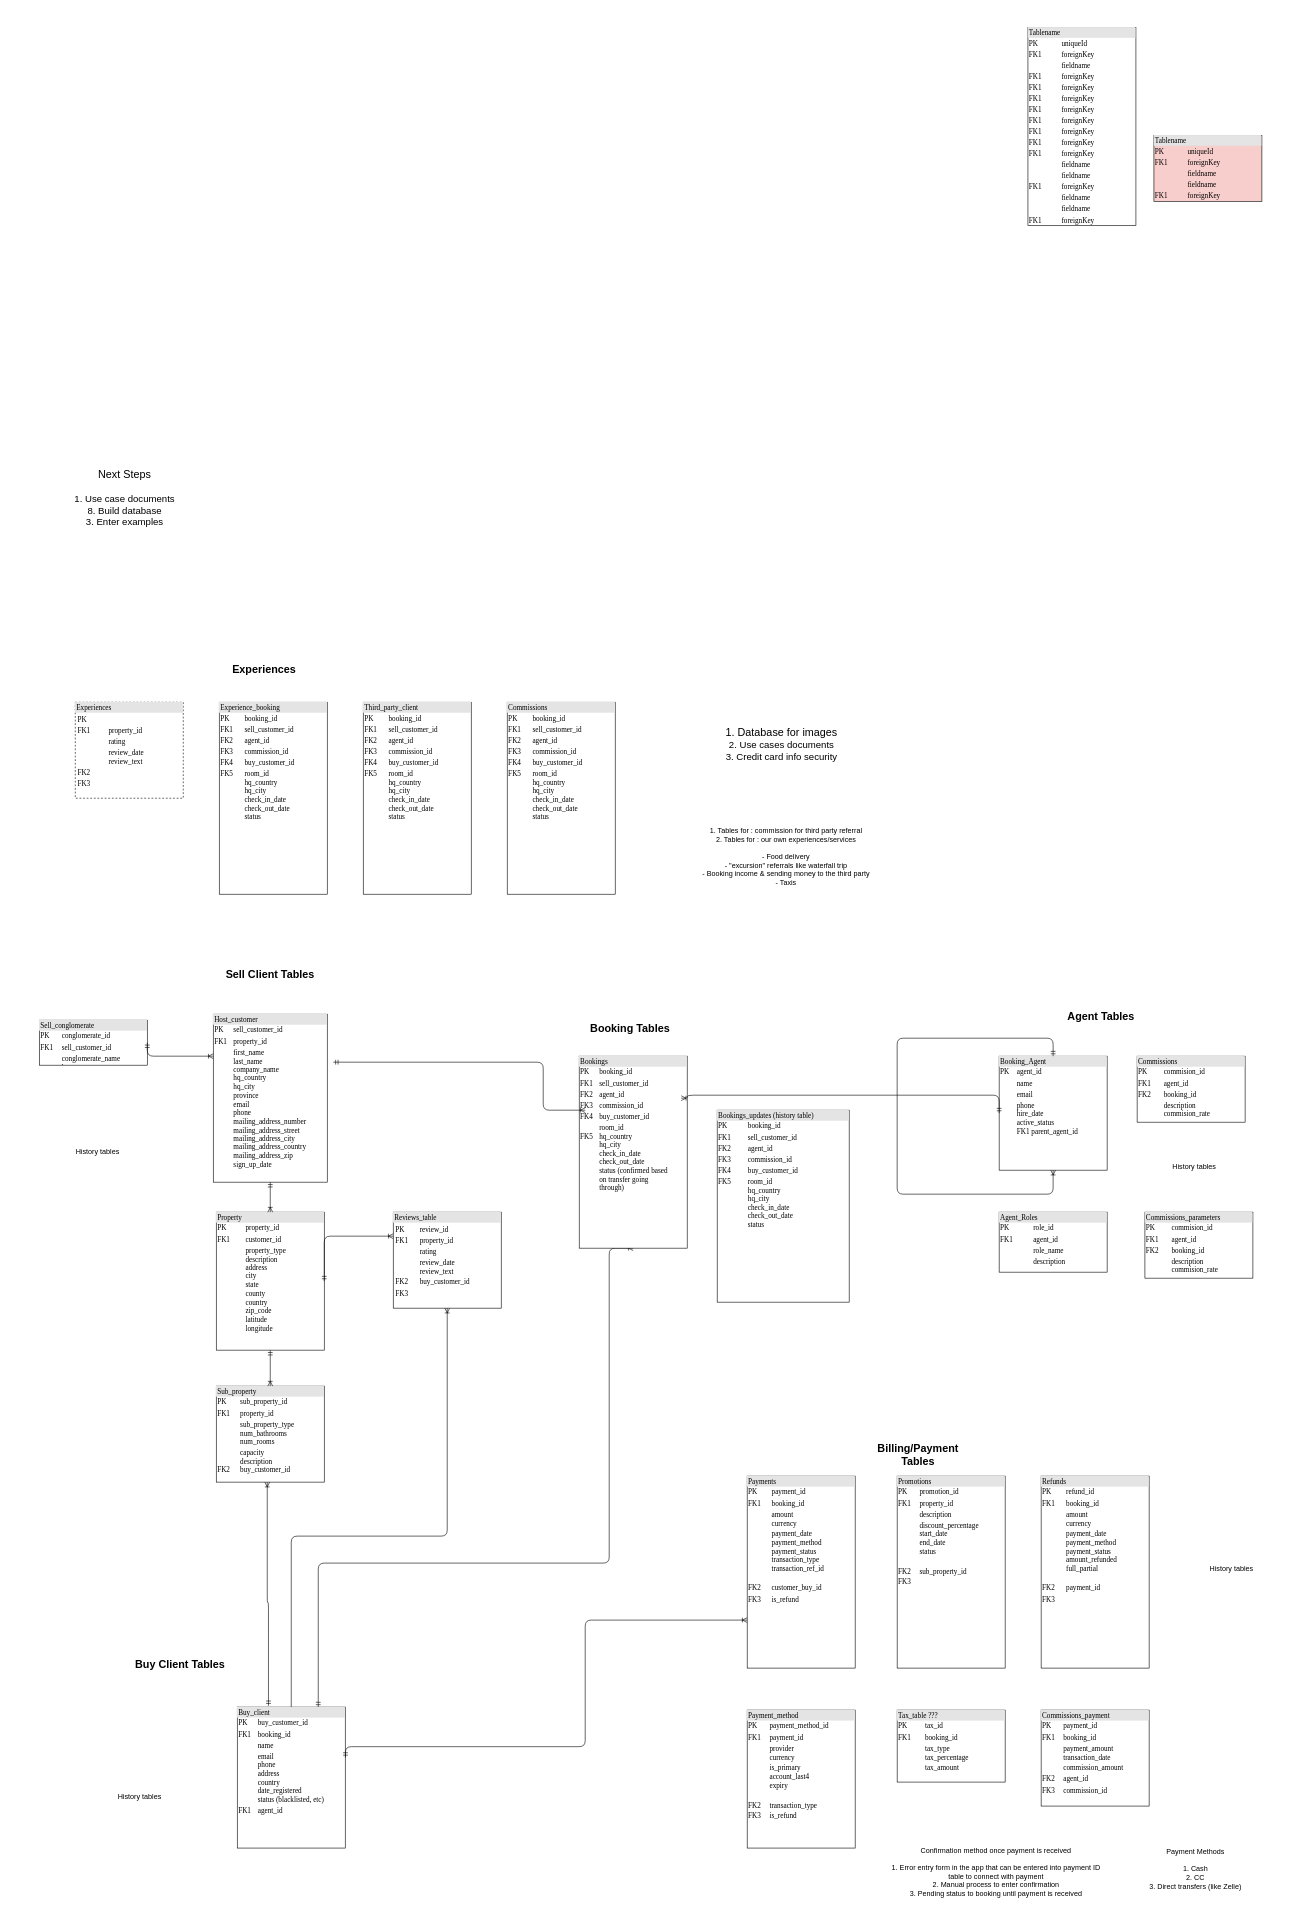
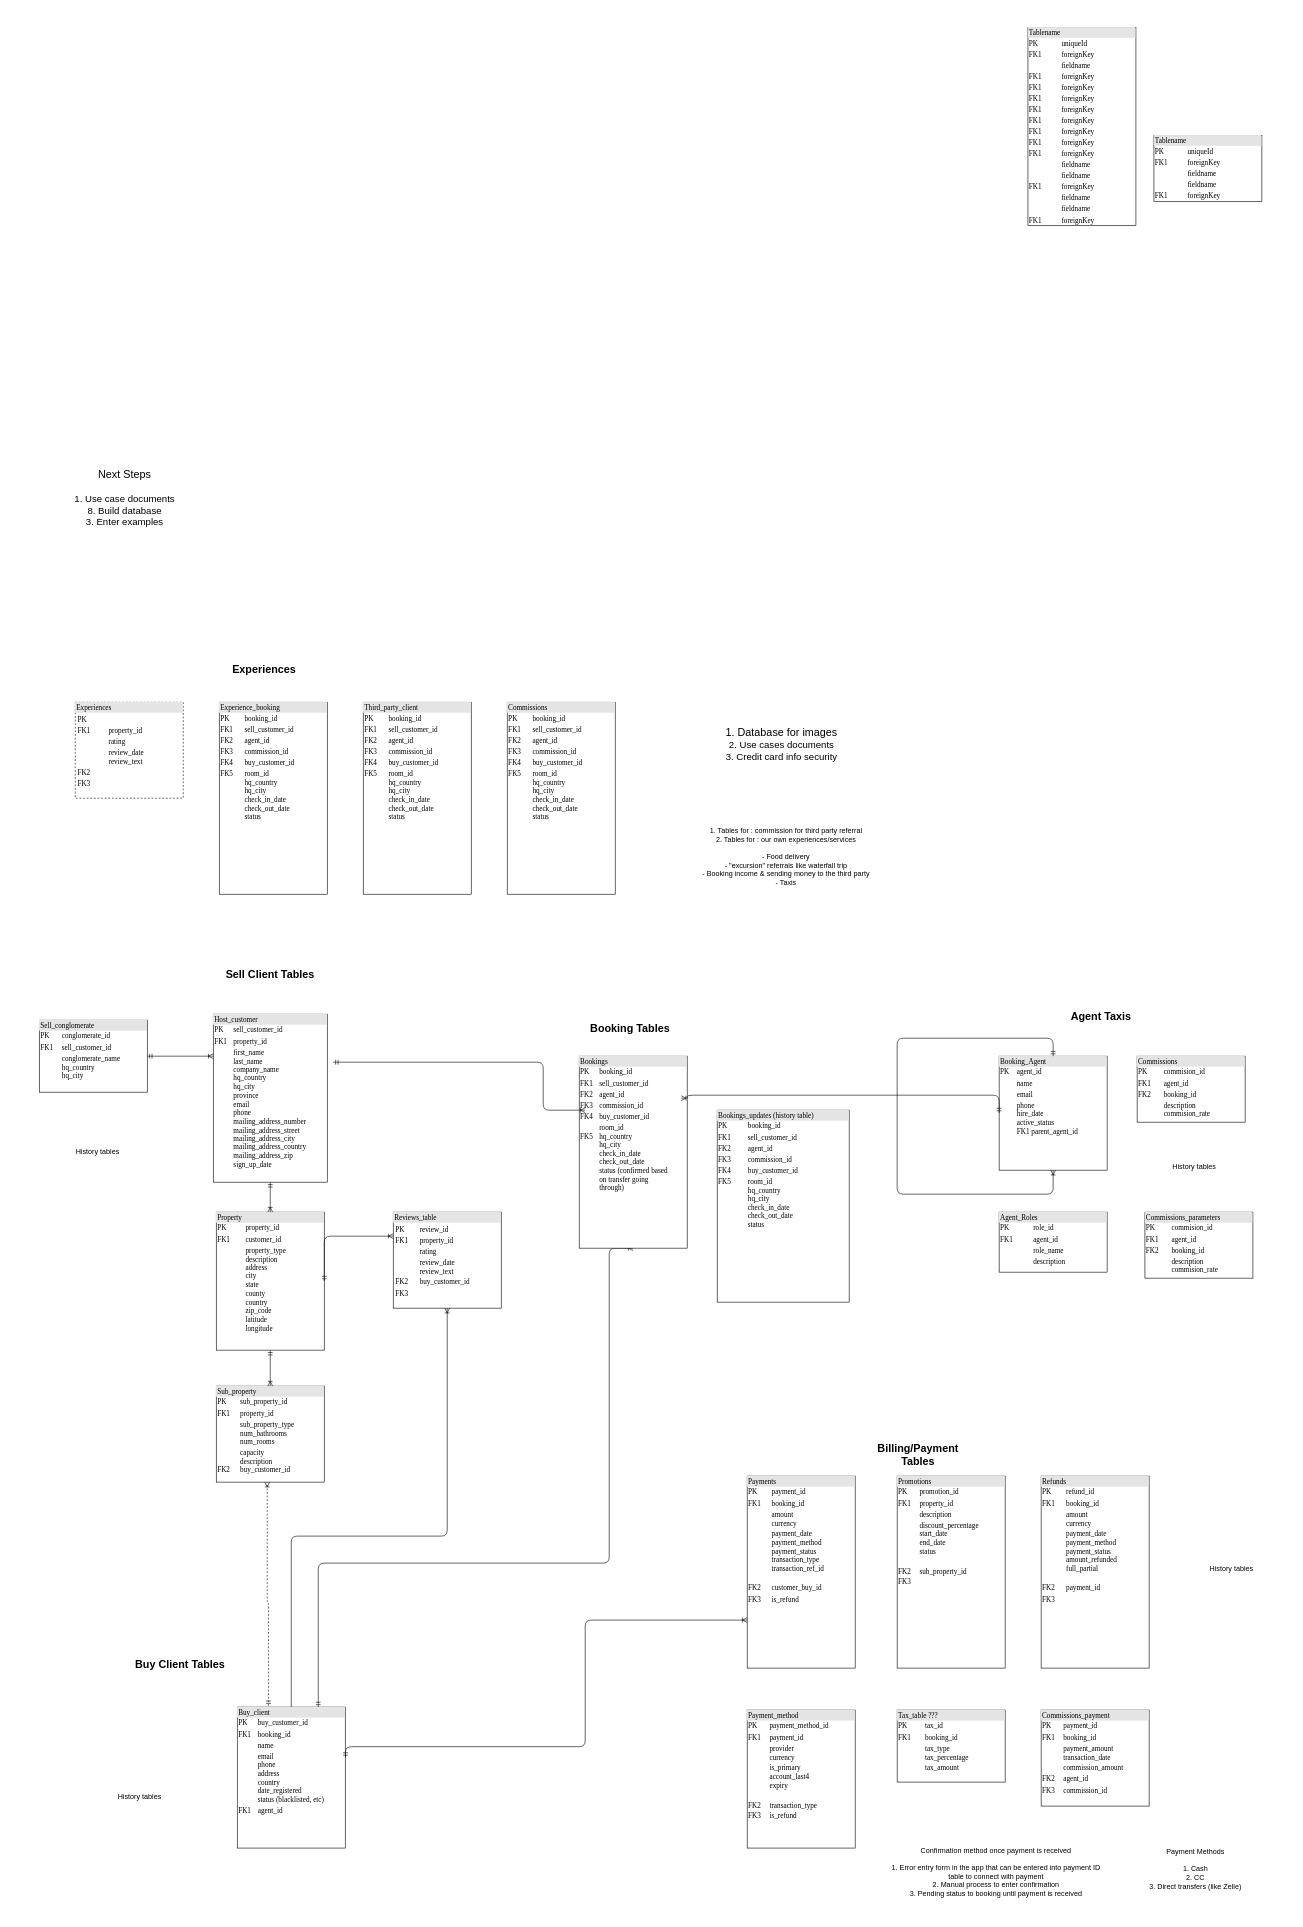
node "Tablename PK uniqueId FK1 foreignKey fieldname fieldname FK1 foreignKey": fillcolor #f8cecc -> #ffffff
node "Agent Tables": label "Agent Tables" -> "Agent Taxis"
node "Sell_conglomerate PK conglomerate_id FK1 sell_customer_id conglomerate_name hq_country hq_city": size 108x45 -> 108x72
edge "Sub_property PK sub_property_id FK1 property_id sub_property_type num_bathrooms num_rooms FK2 capacity description buy_customer_id" -- "Buy_client PK buy_customer_id FK1 booking_id name email phone address country date_registered status (blacklisted, etc) FK1 agent_id": style solid -> dashed
